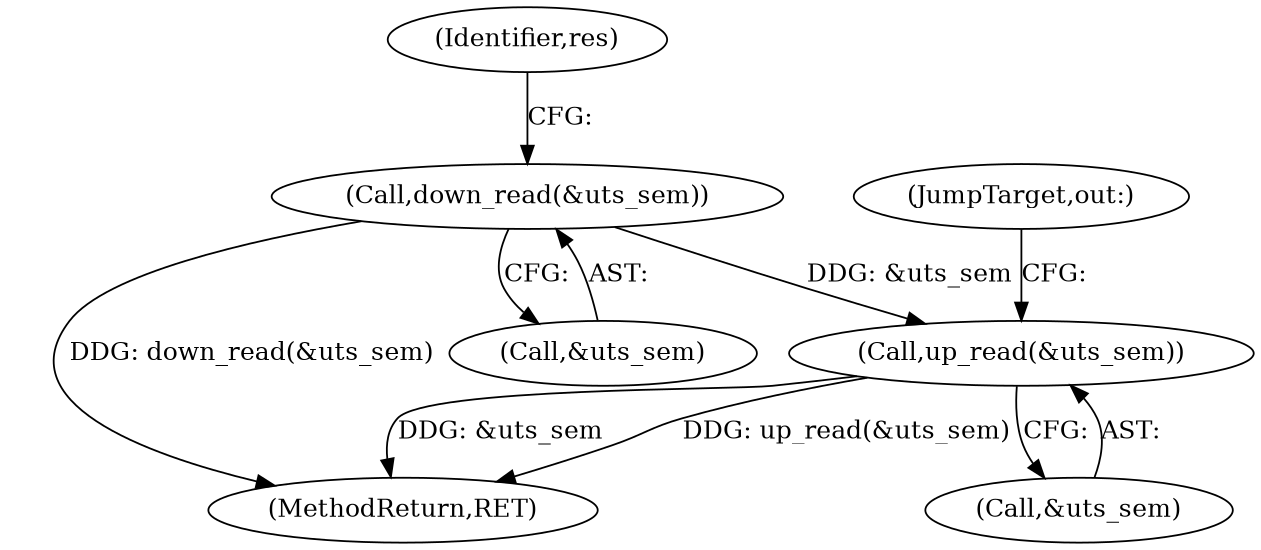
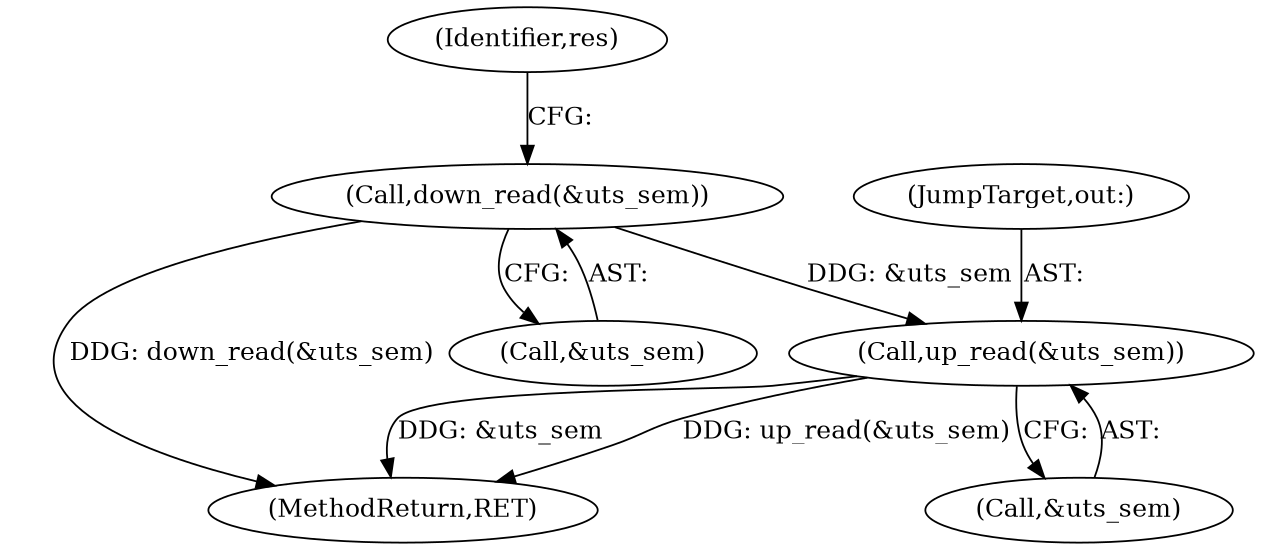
edge "(JumpTarget,out:)" -> "(Call,up_read(&uts_sem))": label "CFG: " -> "AST: "
